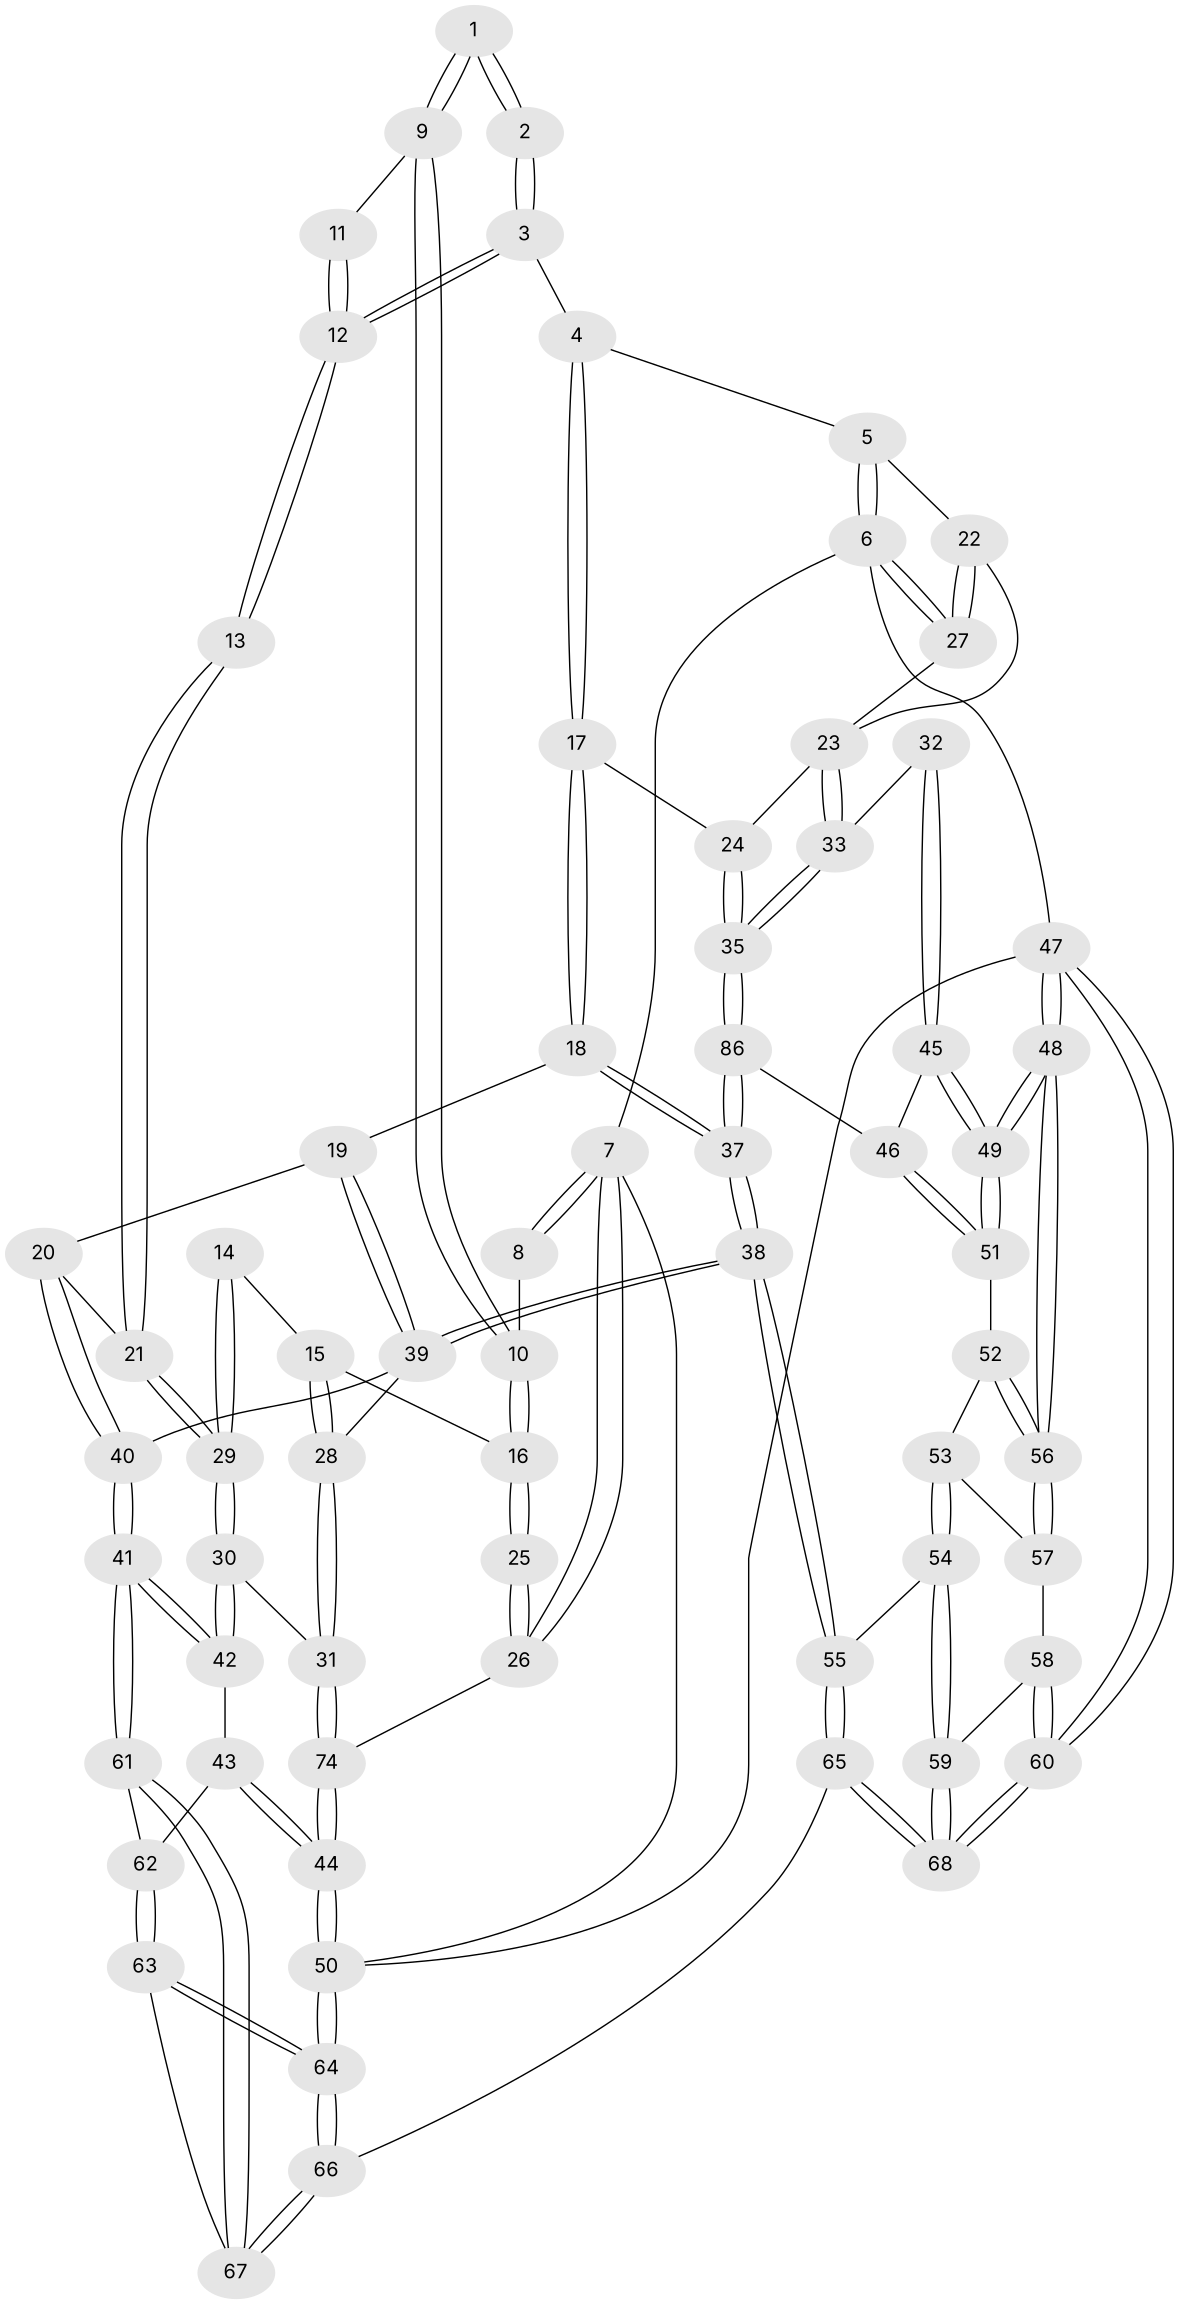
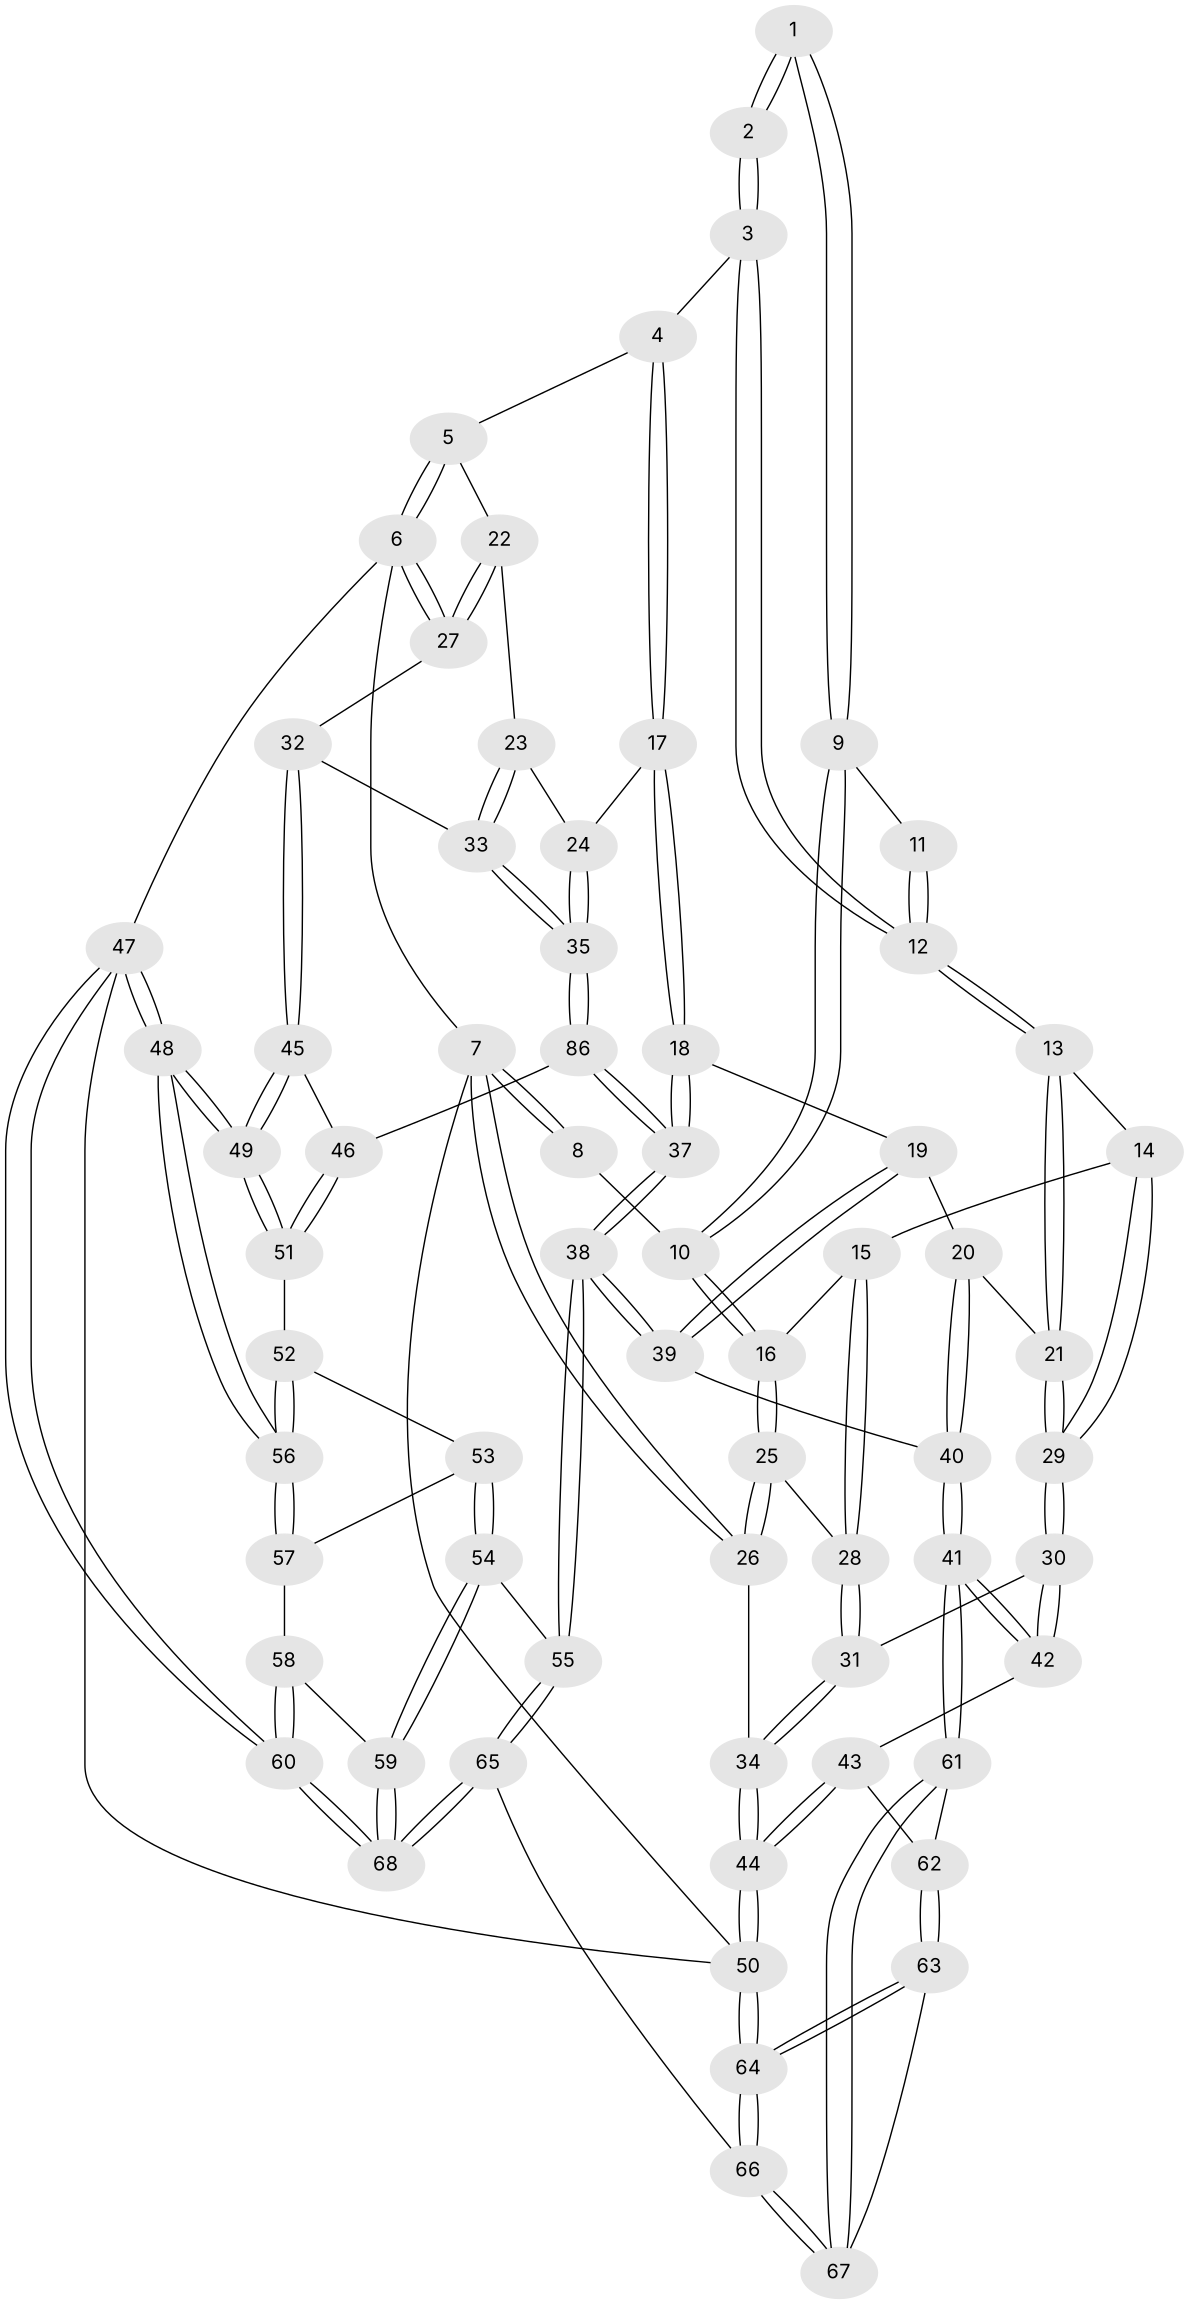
edge "27" -- "23": now "27" -- "32"
edge "13" -- "14": added
edge "39" -- "28": now "25" -- "28"
node "74": label "74" -> "34"
